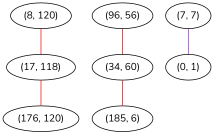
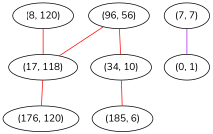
edge "(96, 56)" -- "(17, 118)": added
node "(34, 60)": label "(34, 60)" -> "(34, 10)"
